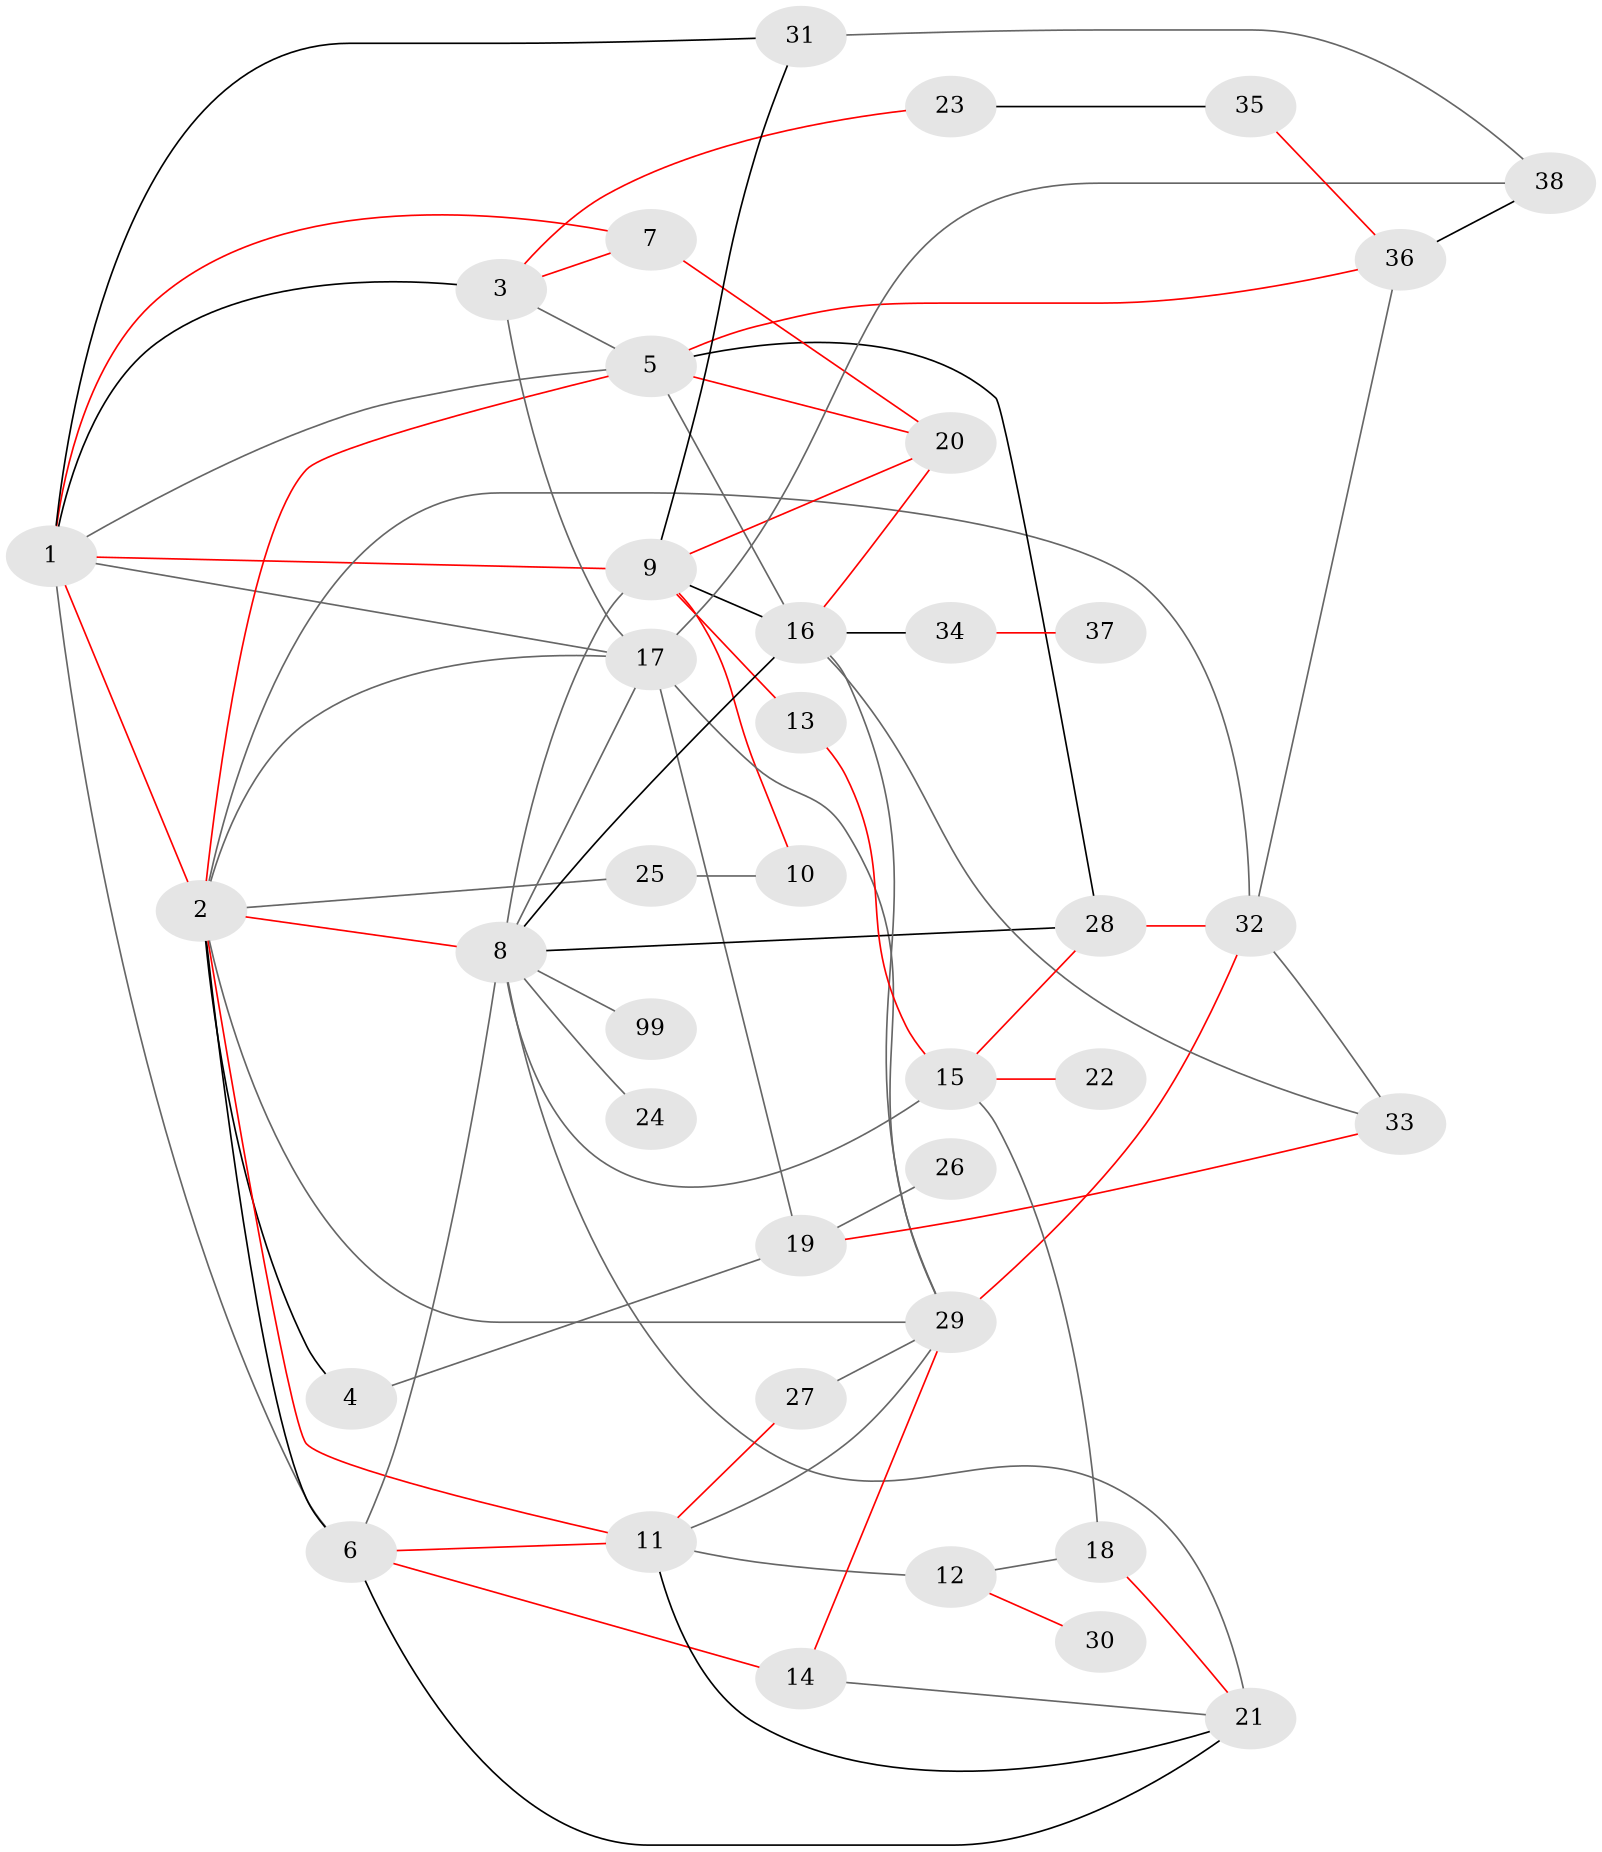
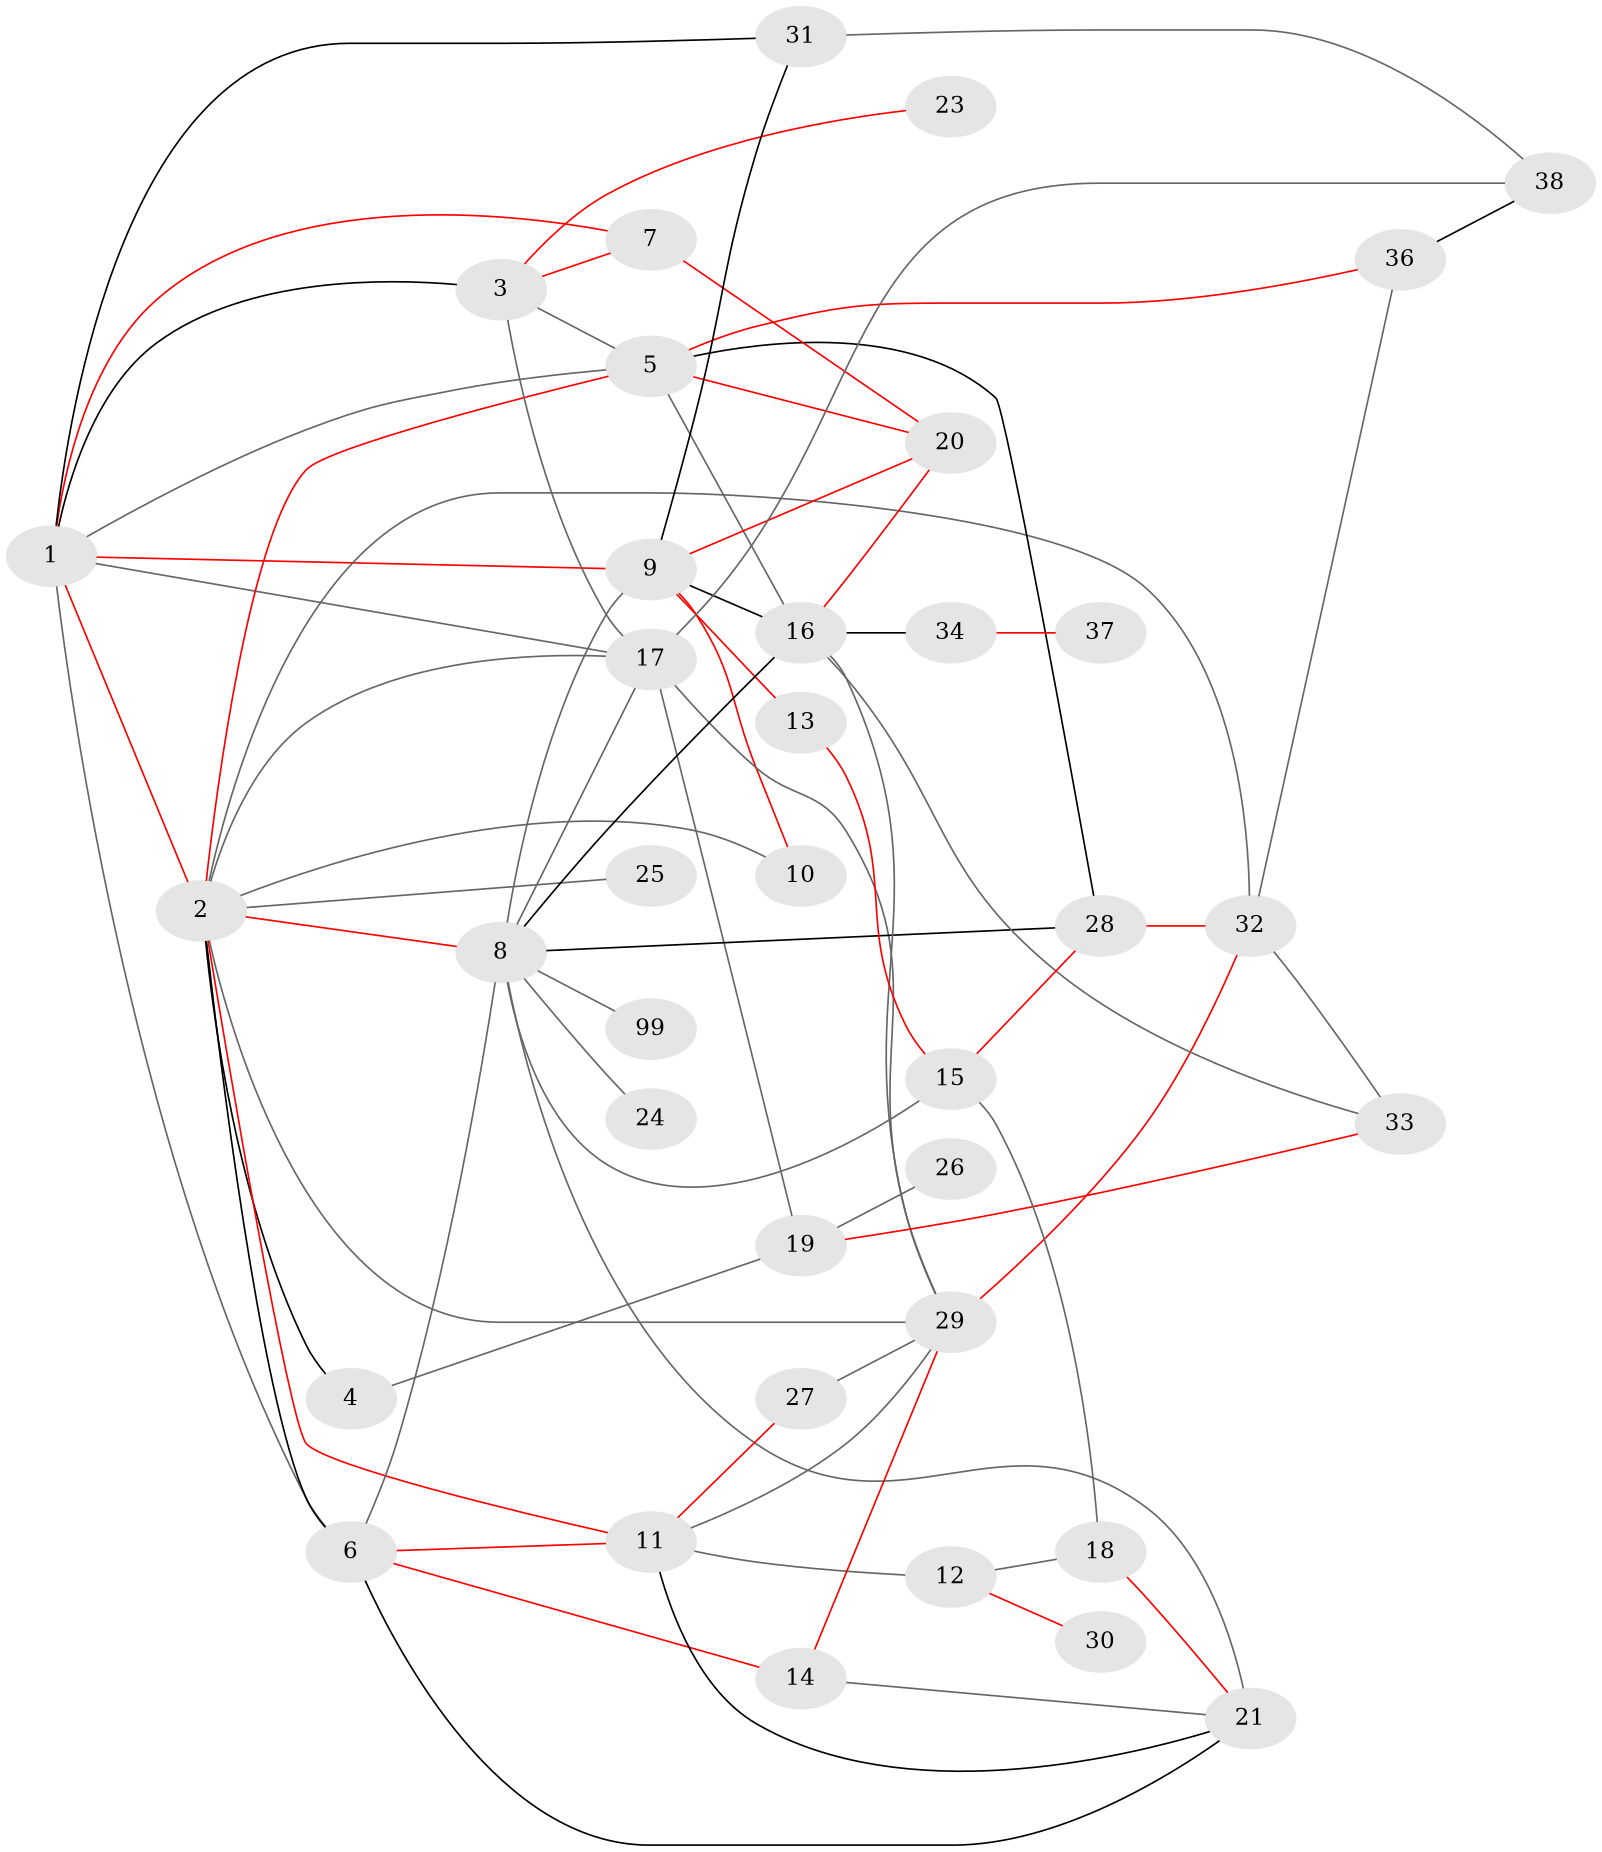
node "35": removed
edge "25" -- "10": now "2" -- "10"
node "22": removed
